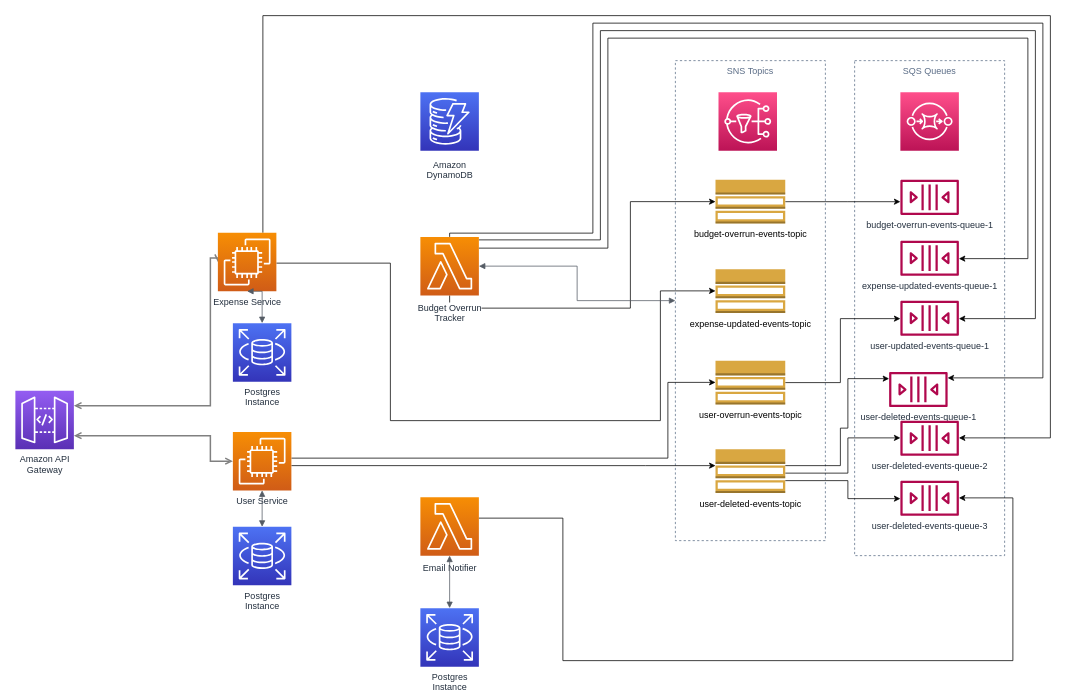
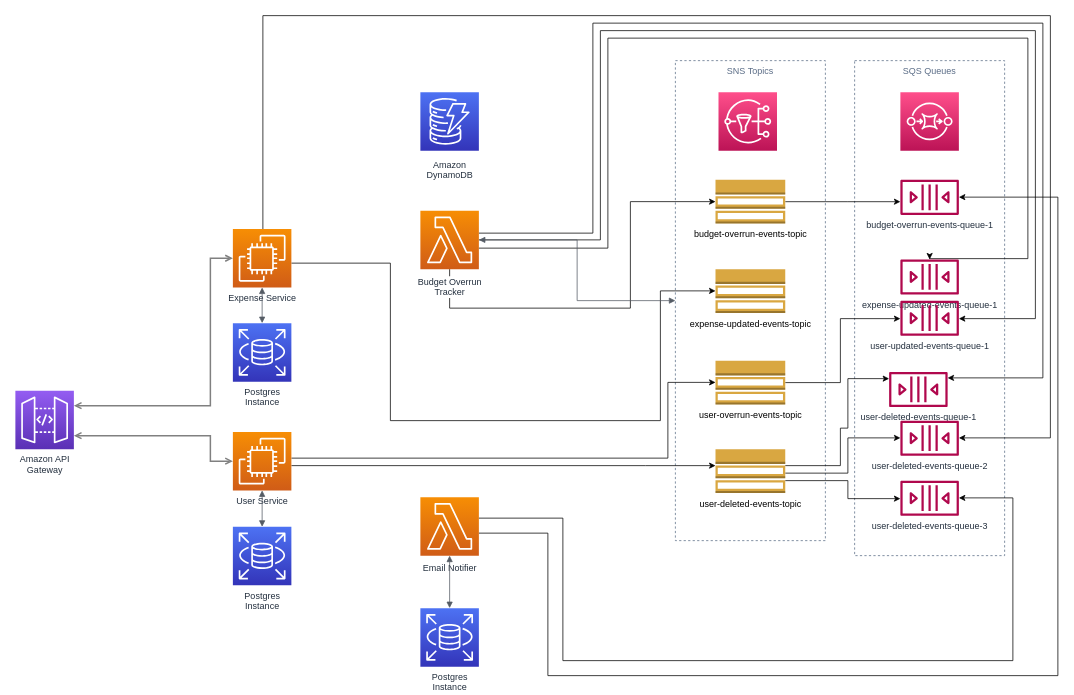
node "expense-updated-events-queue-1": moved (930, 258) -> (930, 277)
node "Expense Service": moved (247, 262) -> (262, 258)
node "Budget Overrun Tracker": moved (450, 266) -> (450, 240)
edge "Email Notifier" -> "budget-overrun-events-queue-1": added
